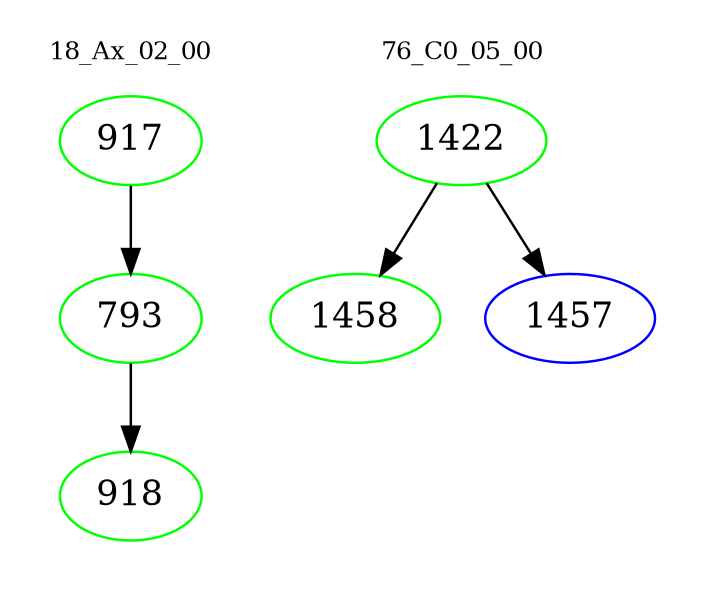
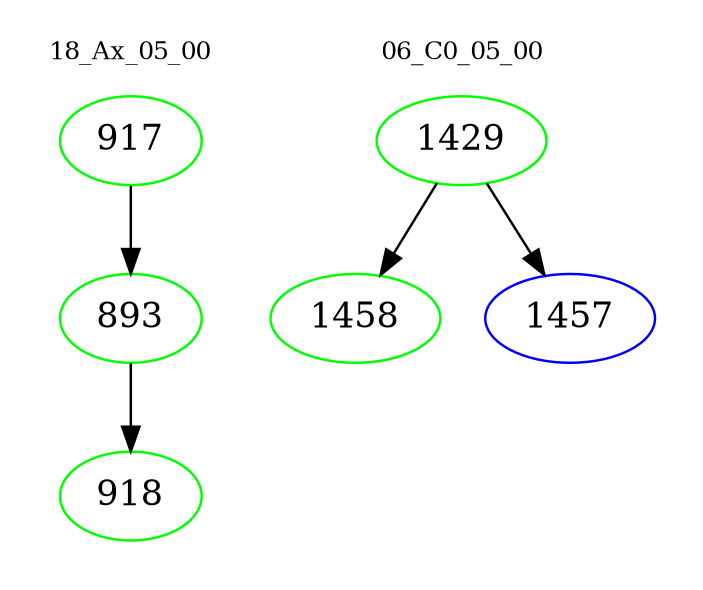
cluster "18_Ax_02_00": label "18_Ax_02_00" -> "18_Ax_05_00"
cluster "76_C0_05_00": label "76_C0_05_00" -> "06_C0_05_00"
node "1422": label "1422" -> "1429"
node "793": label "793" -> "893"
